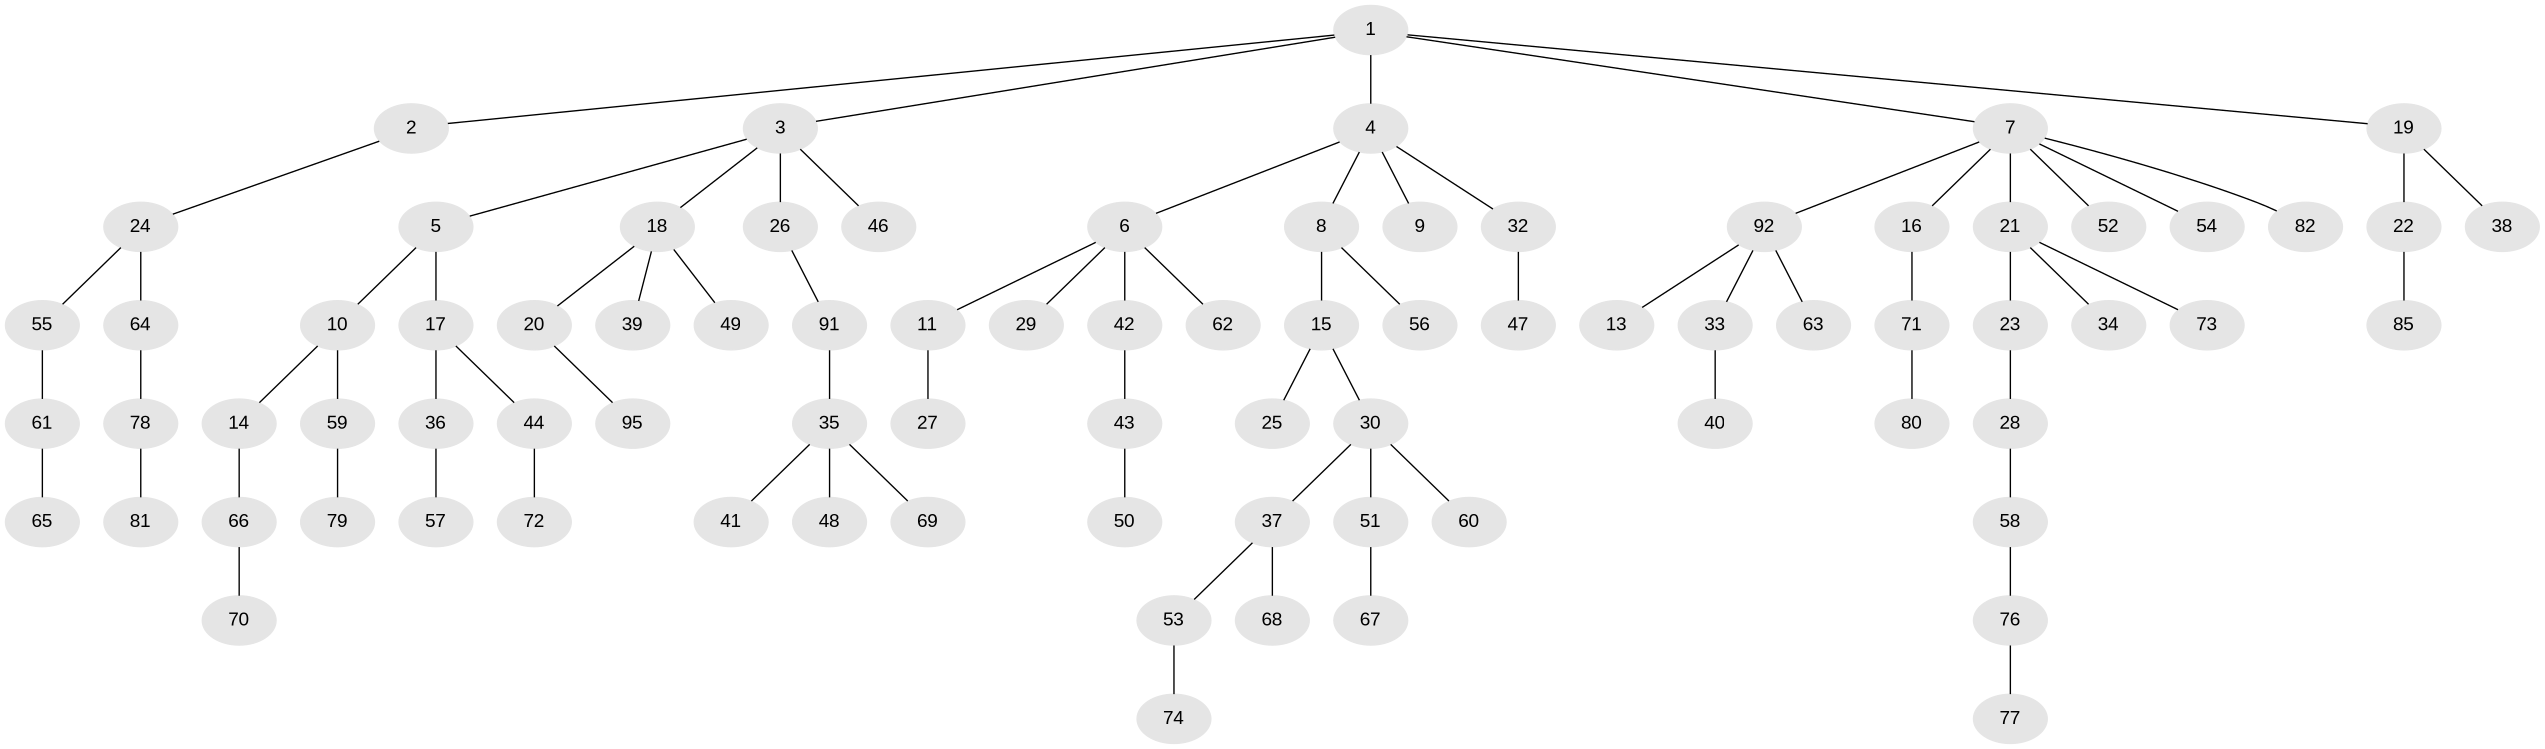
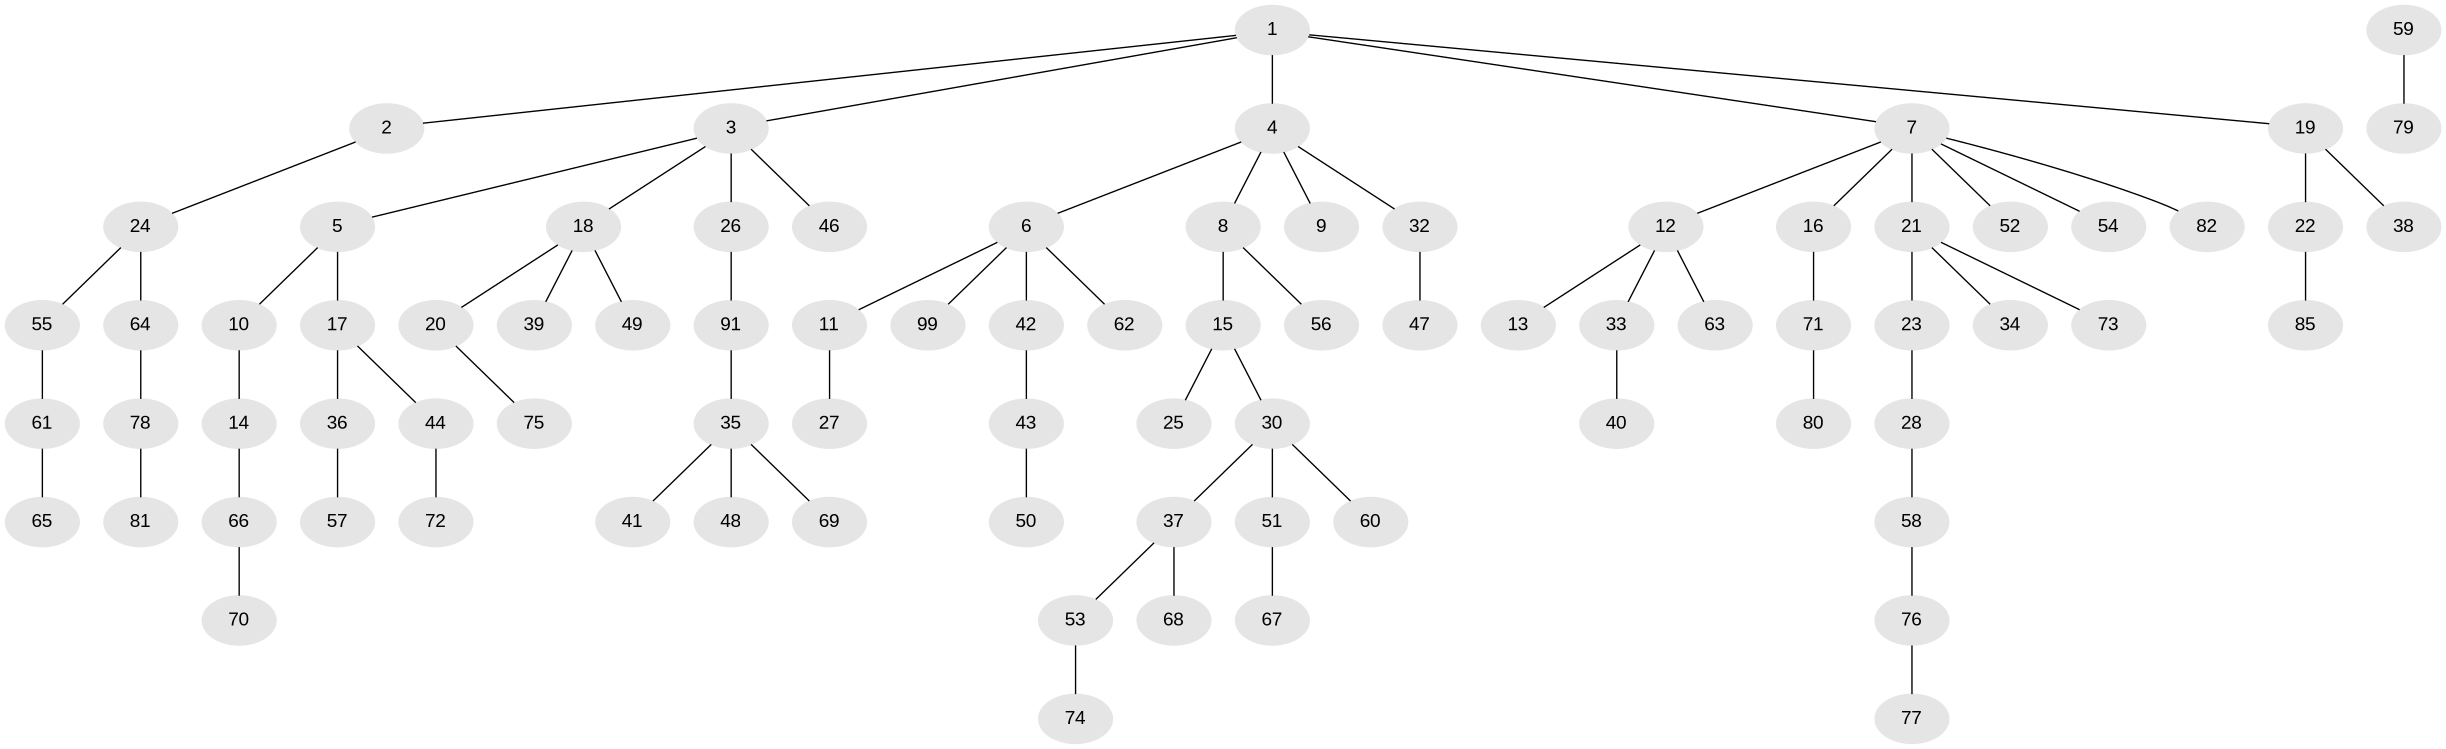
node "92": label "92" -> "12"
node "29": label "29" -> "99"
edge "10" -- "59": removed
node "95": label "95" -> "75"
